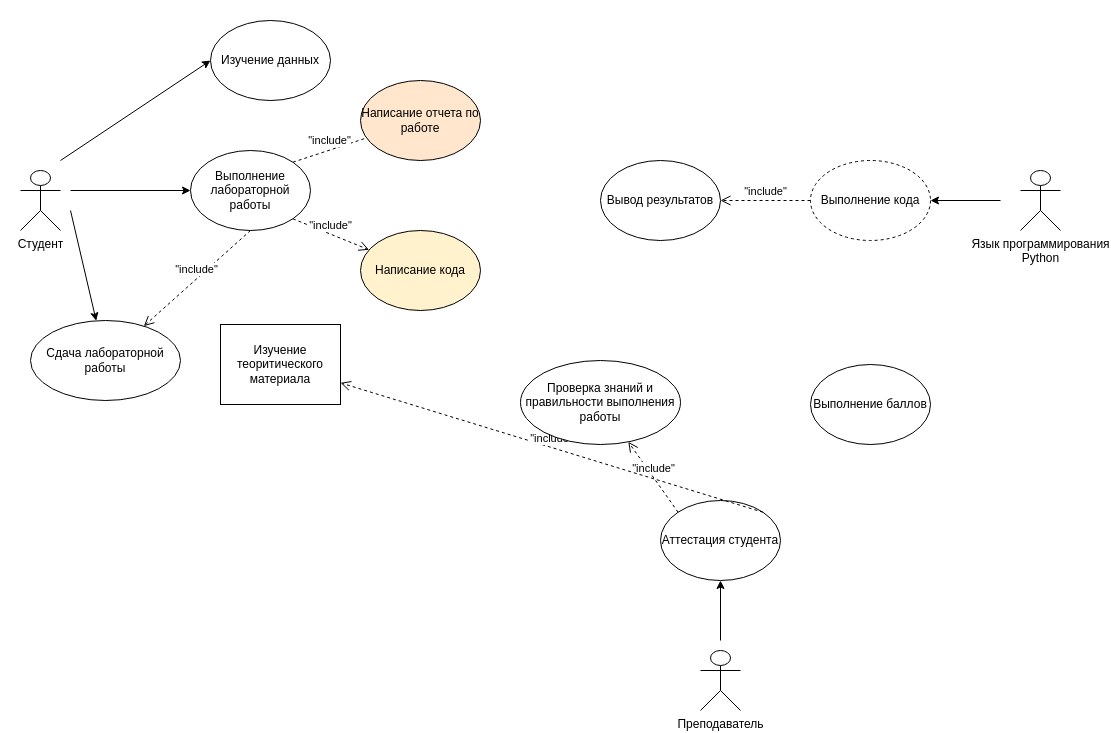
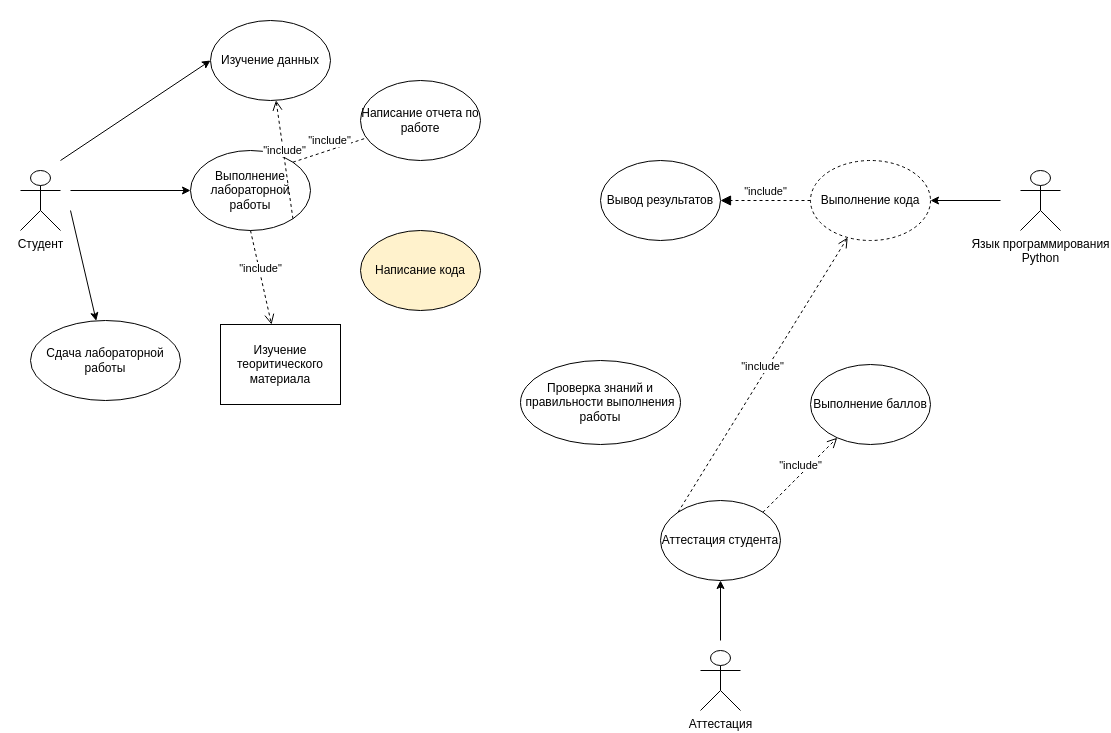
node "Написание отчета по работе": fillcolor #ffe6cc -> #ffffff
edge "Выполнение кода" -> "Вывод результатов": arrowhead open -> block
edge "Выполнение лабораторной работы" -> "Написание кода": now "Выполнение лабораторной работы" -> "Изучение данных"
edge "Выполнение лабораторной работы" -> "Сдача лабораторной работы": now "Выполнение лабораторной работы" -> "Изучение теоритического материала"
edge "Аттестация студента" -> "Изучение теоритического материала": now "Аттестация студента" -> "Выполнение баллов"
edge "Аттестация студента" -> "Проверка знаний и правильности выполнения работы": now "Аттестация студента" -> "Выполнение кода"
node "Преподаватель": label "Преподаватель" -> "Аттестация"
